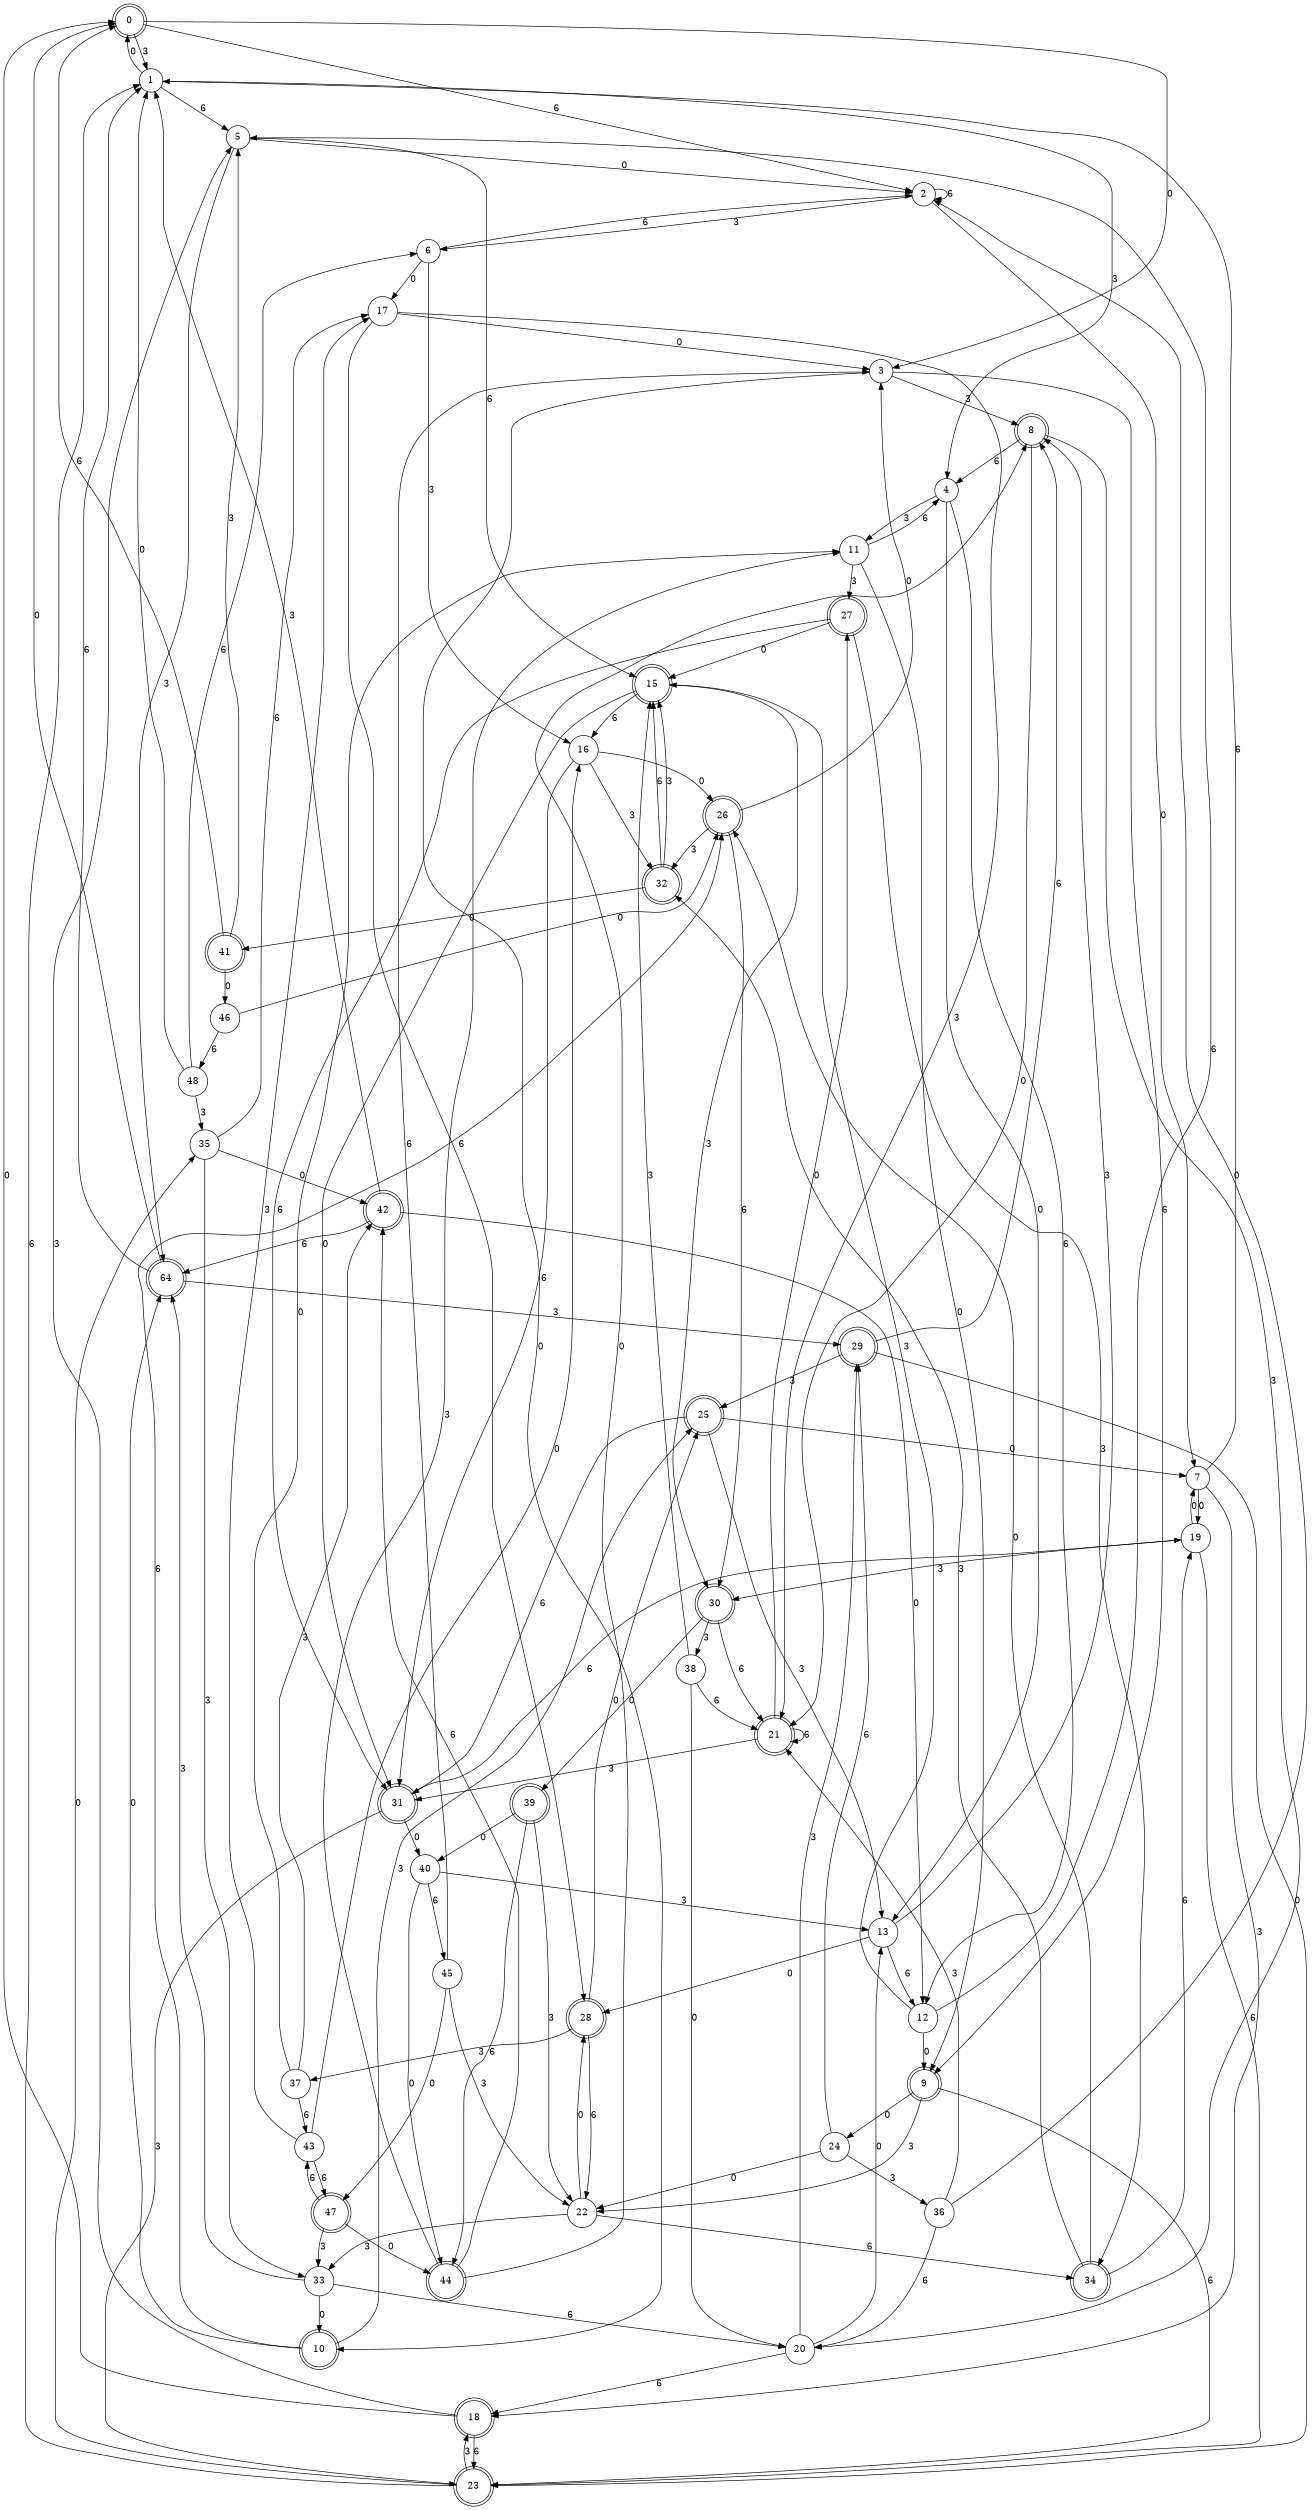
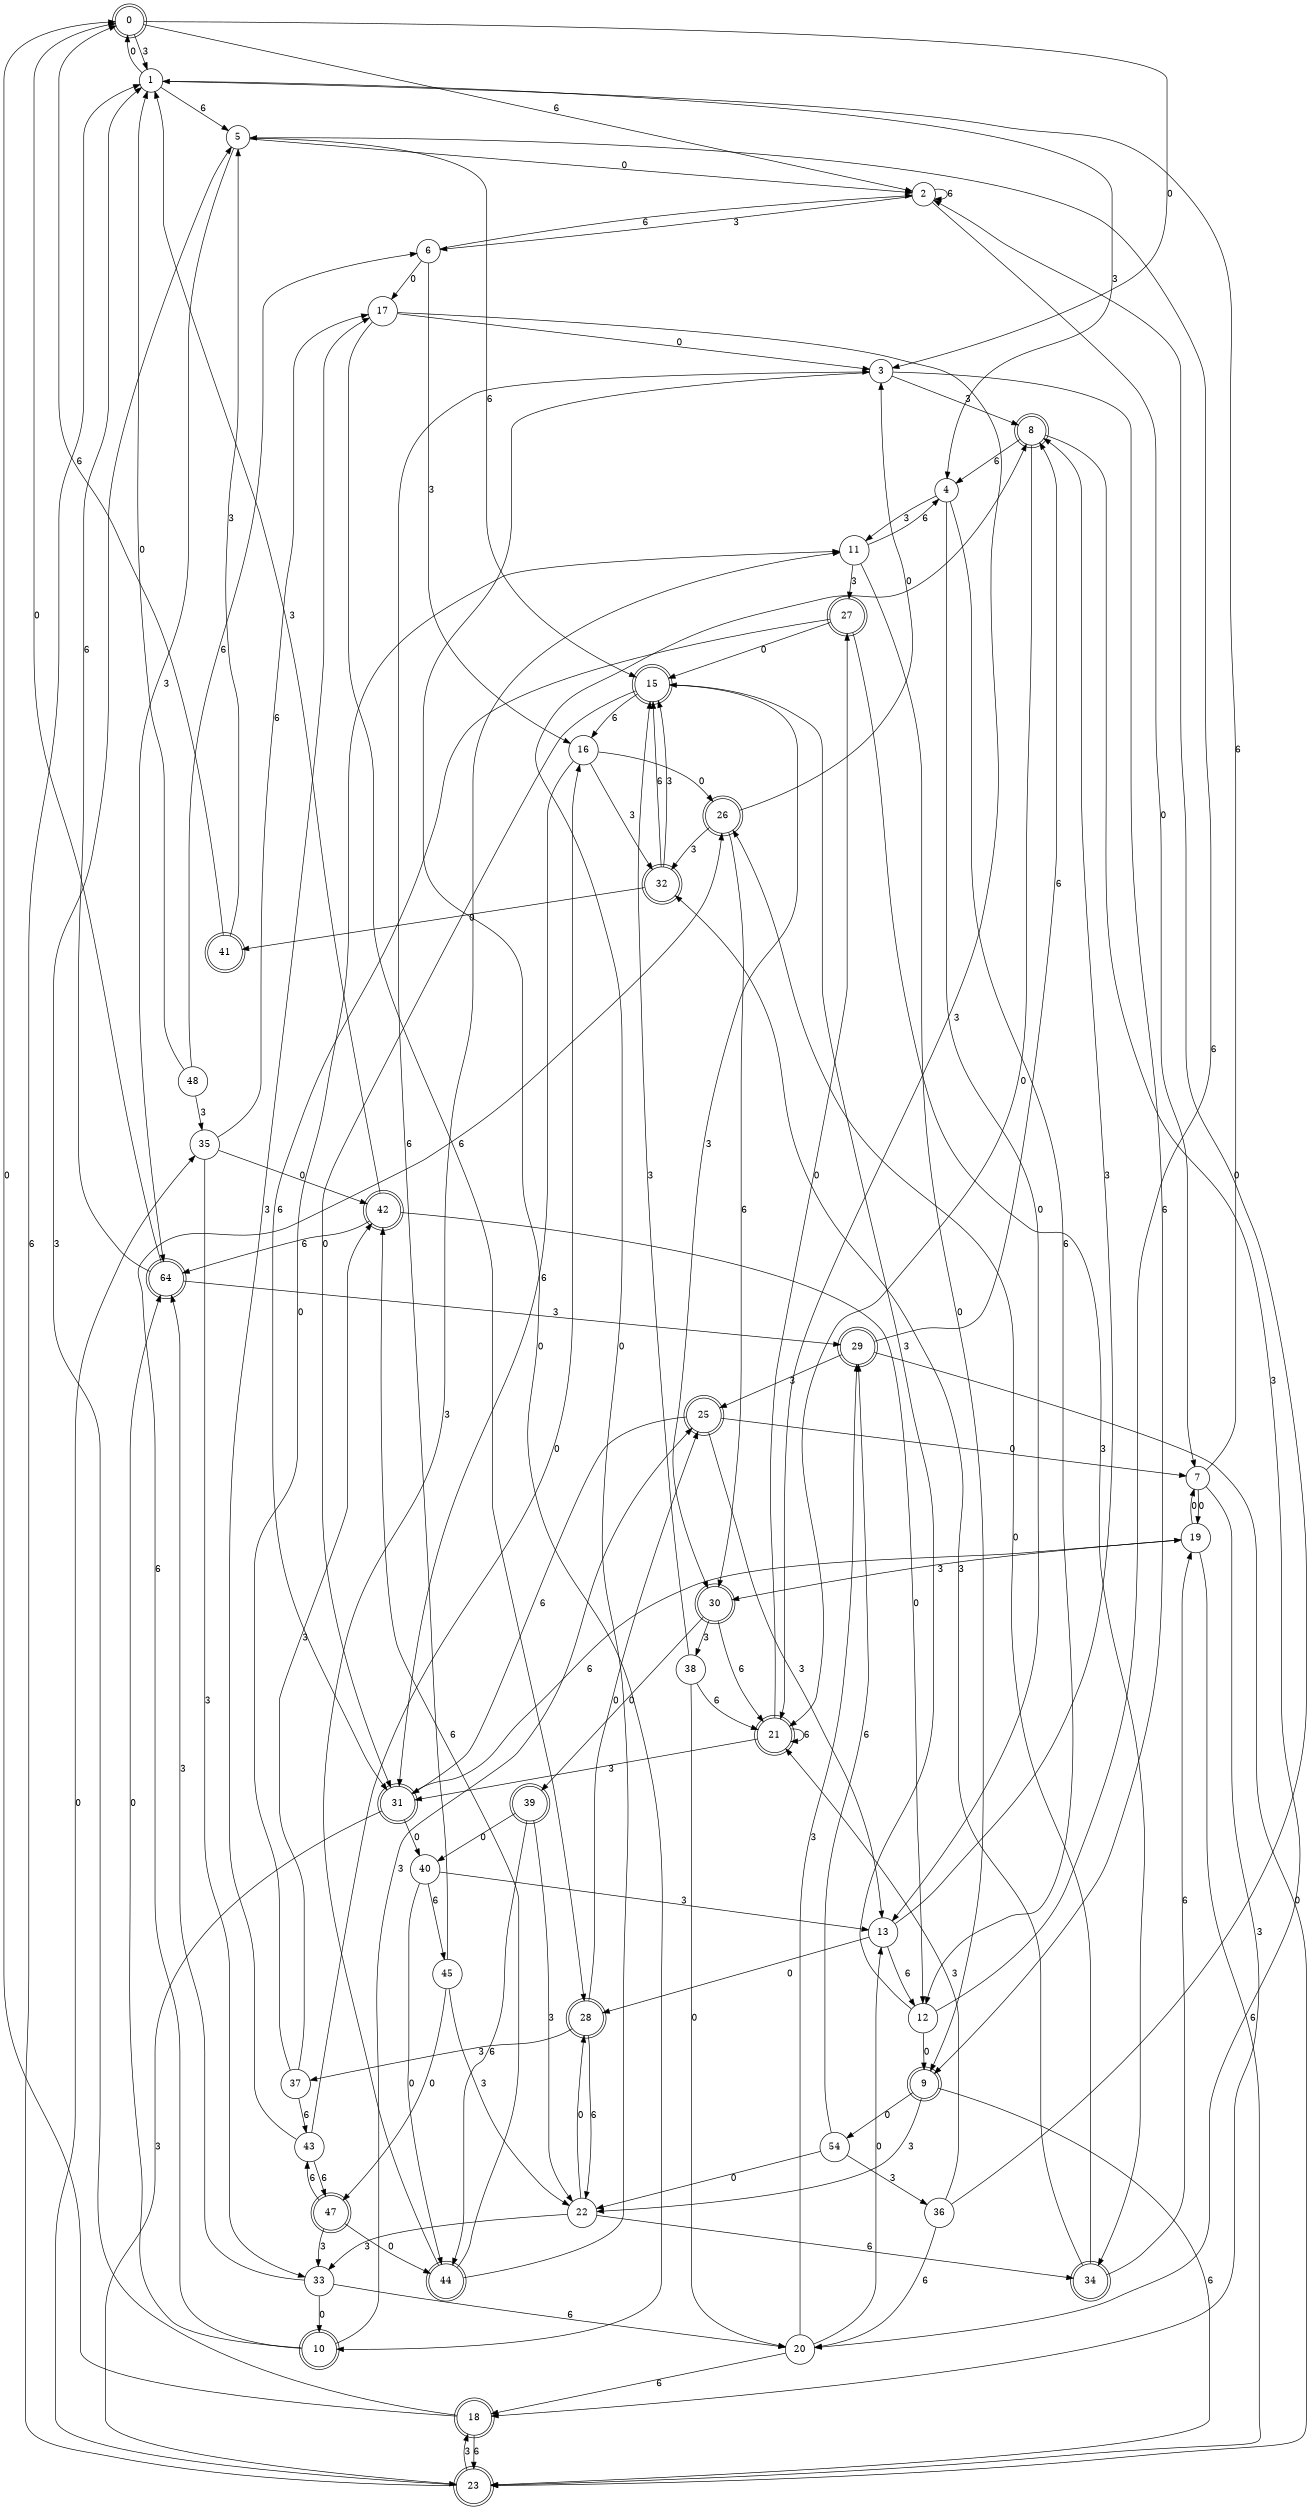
node "46": removed
node "24": label "24" -> "54"
